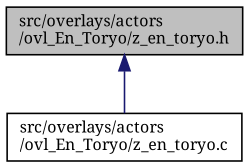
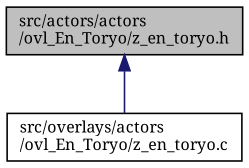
node "src/overlays/actors /ovl_En_Toryo/z_en_toryo.h": label "src/overlays/actors /ovl_En_Toryo/z_en_toryo.h" -> "src/actors/actors /ovl_En_Toryo/z_en_toryo.h"
